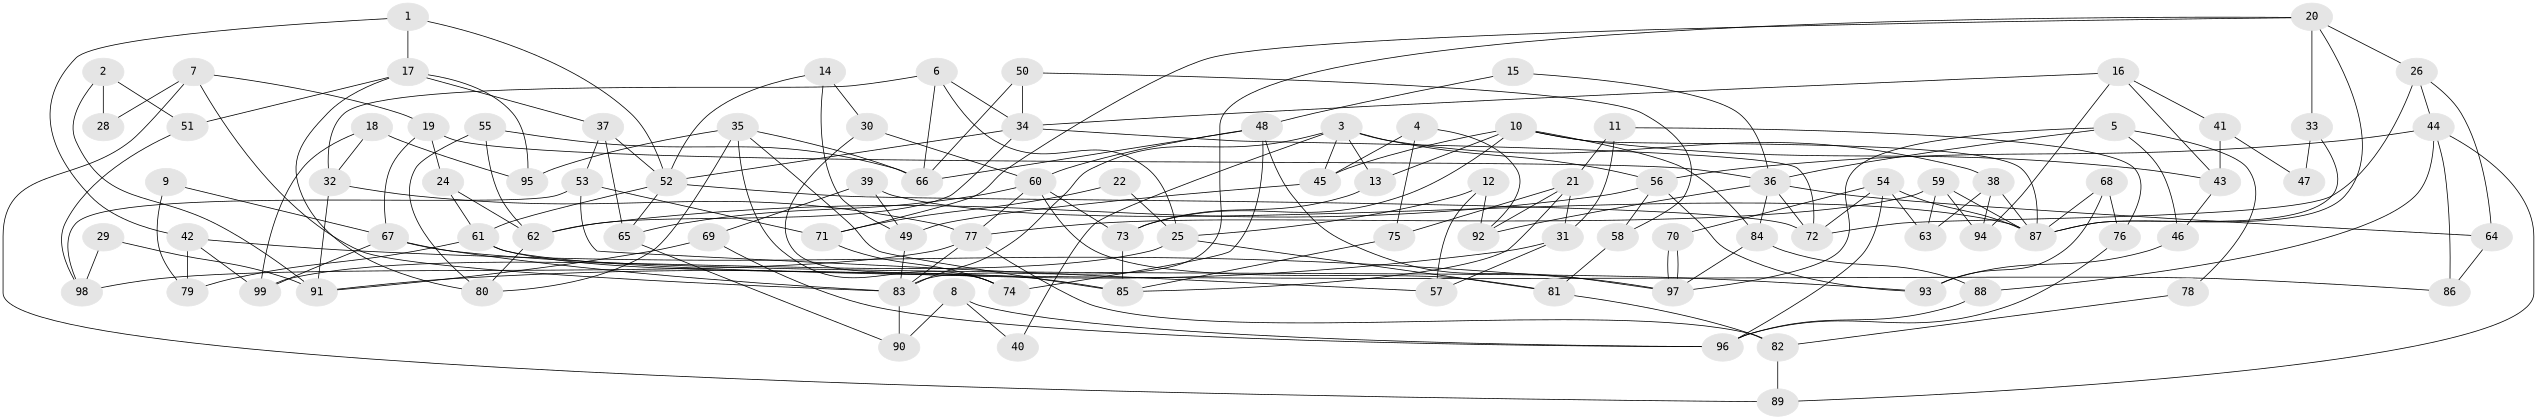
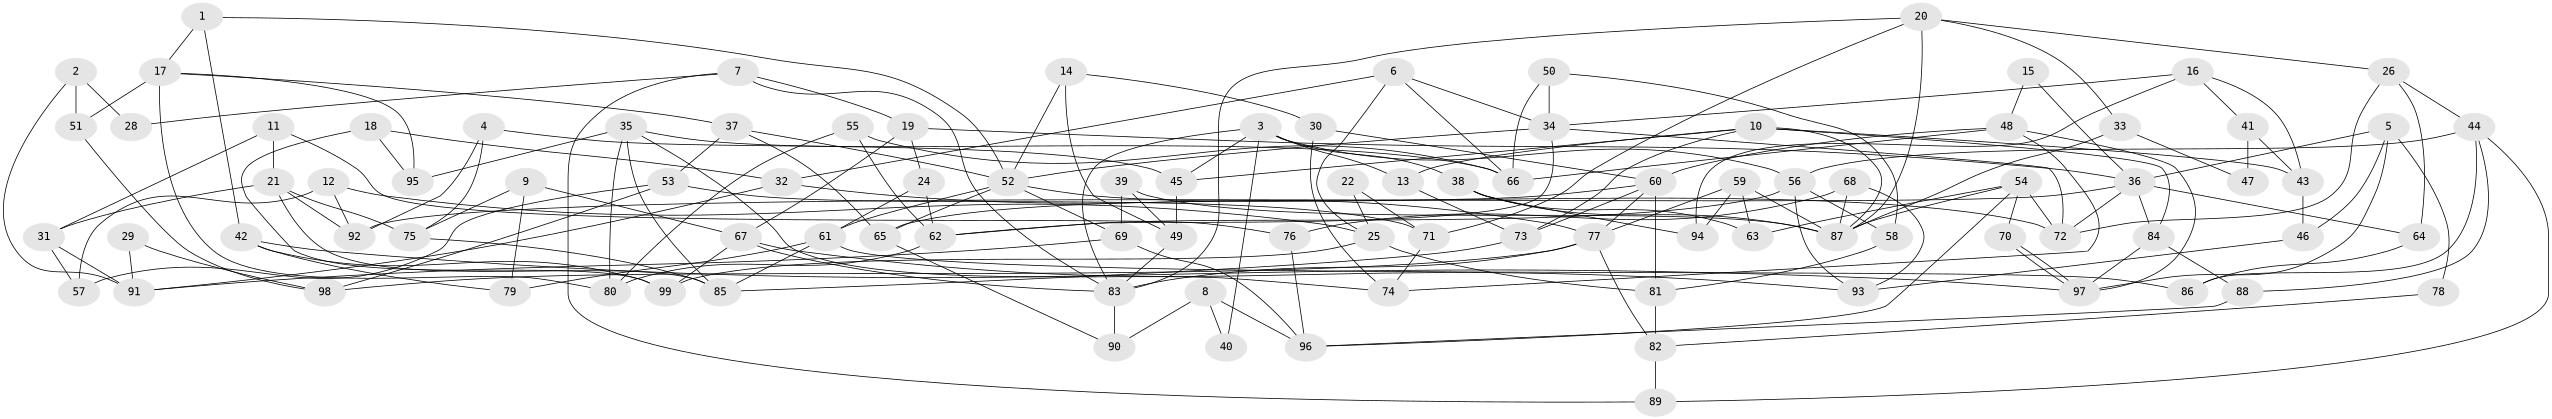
edge "9" -- "75": added
edge "52" -- "69": added
